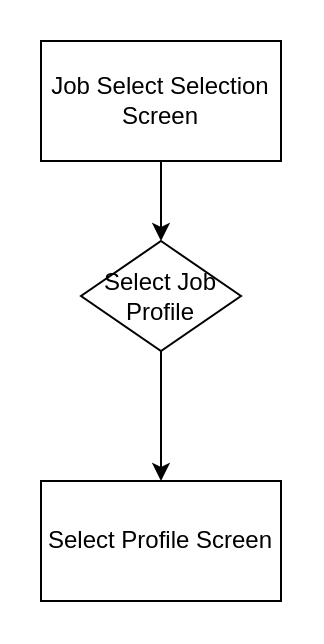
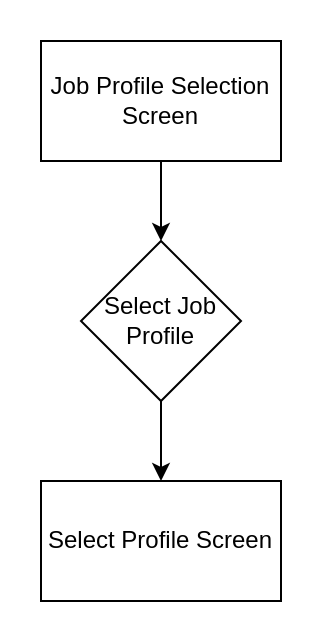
node "Job Select Selection Screen": label "Job Select Selection Screen" -> "Job Profile Selection Screen"
node "Select Job Profile": size 160x110 -> 160x160
